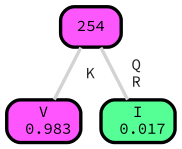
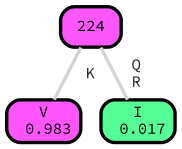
node "254": label "254" -> "224"
